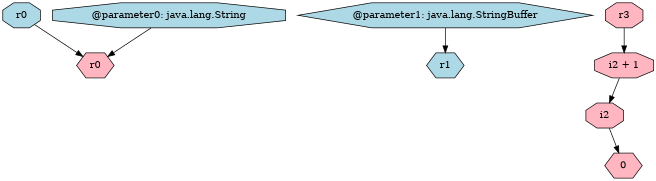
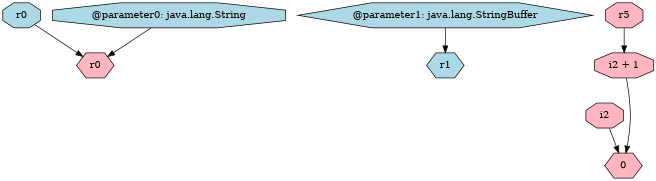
node "r3": label "r3" -> "r5"
edge "i2 + 1" -> "i2": now "i2 + 1" -> "0"
